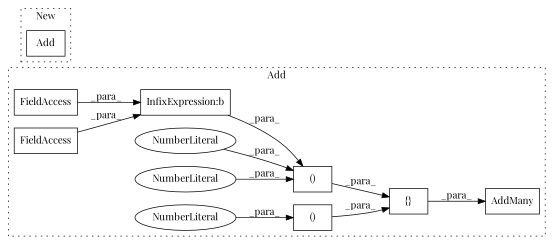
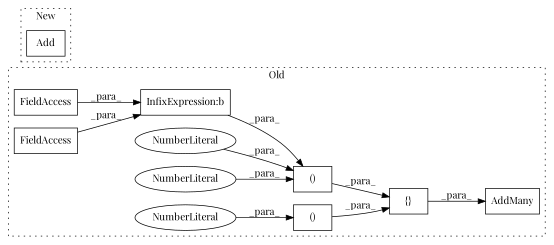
cluster "Add": label "Add" -> "Old"
